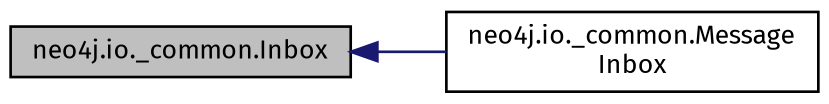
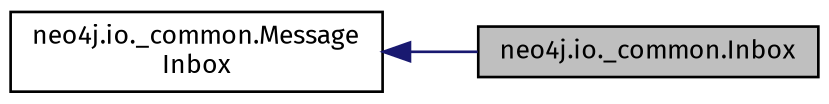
edge "neo4j.io._common.Message Inbox" -> "neo4j.io._common.Inbox": reversed
